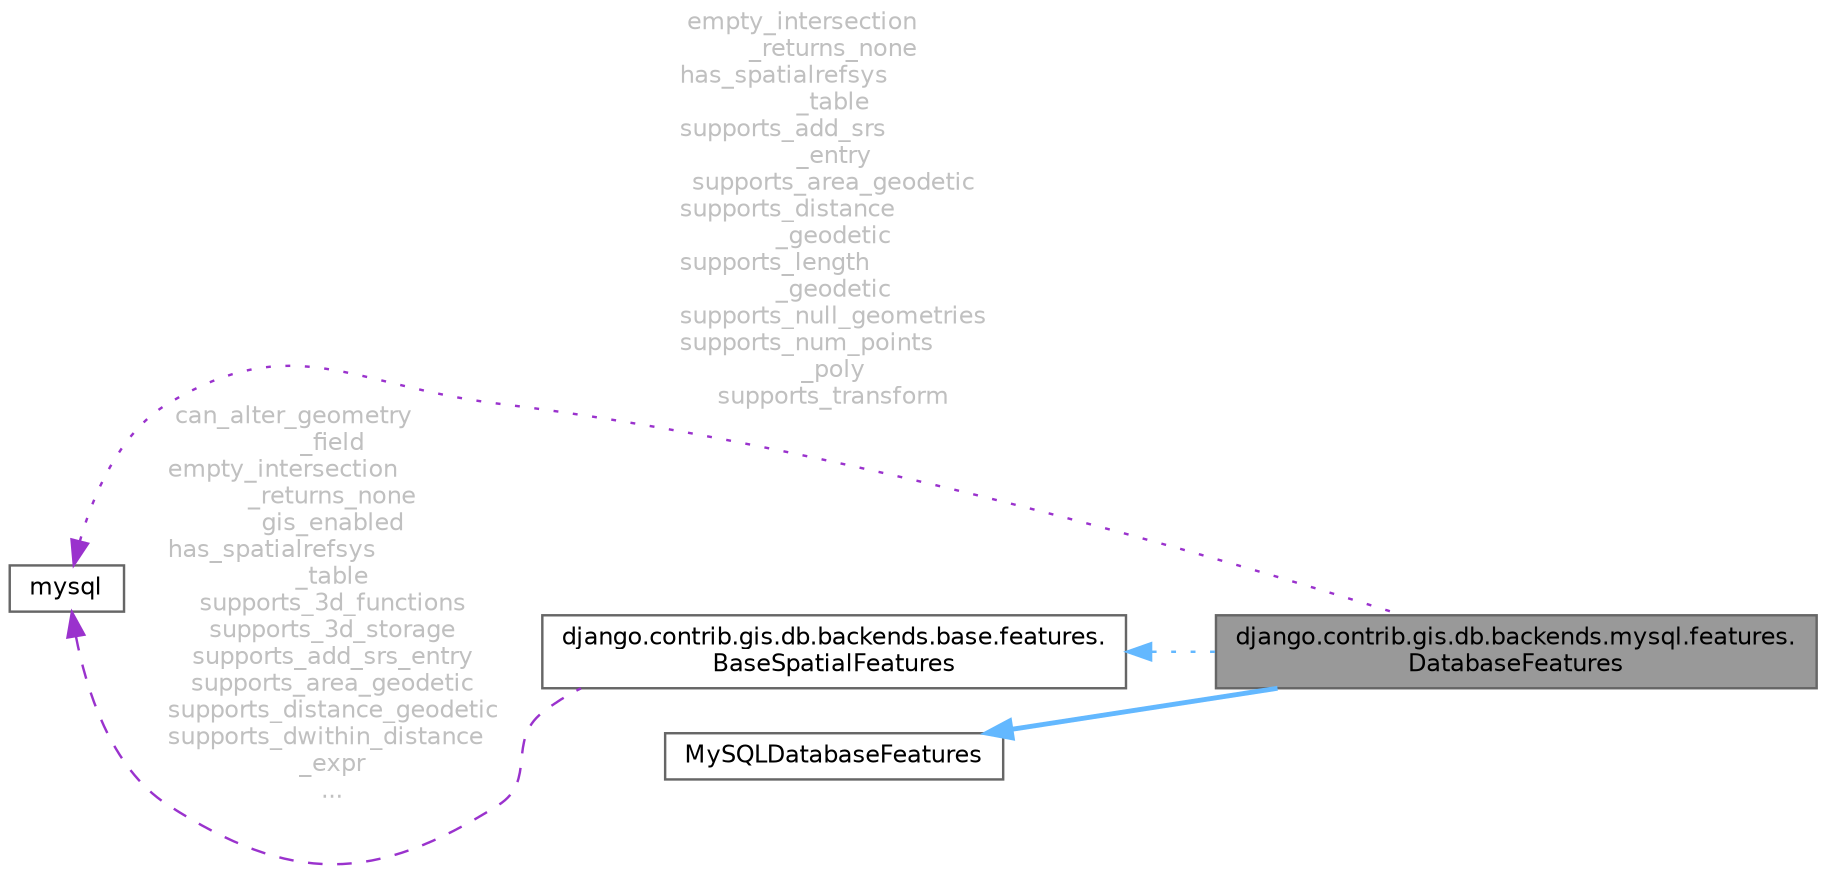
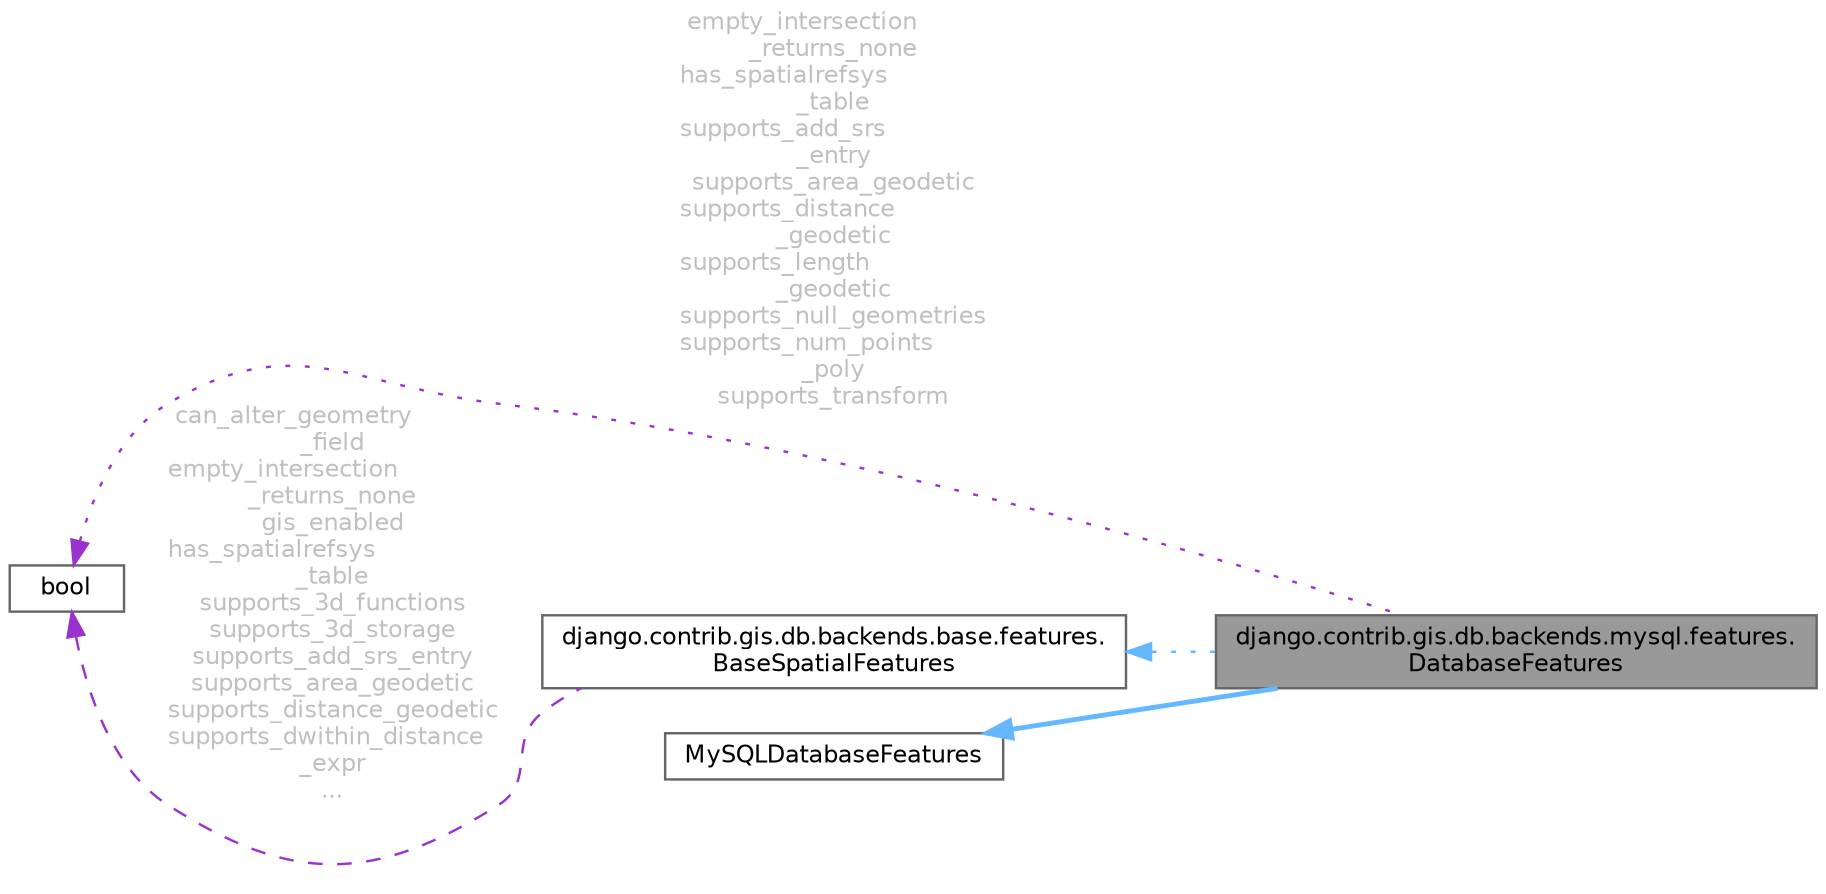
node "mysql": label "mysql" -> "bool"
